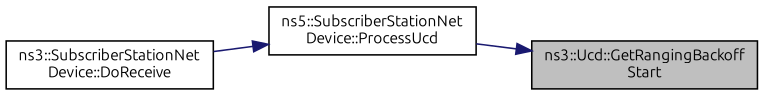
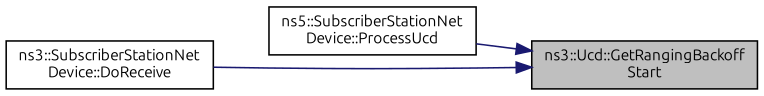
edge "ns3::SubscriberStationNet Device::DoReceive" -> "ns5::SubscriberStationNet Device::ProcessUcd": now "ns3::SubscriberStationNet Device::DoReceive" -> "ns3::Ucd::GetRangingBackoff Start"
